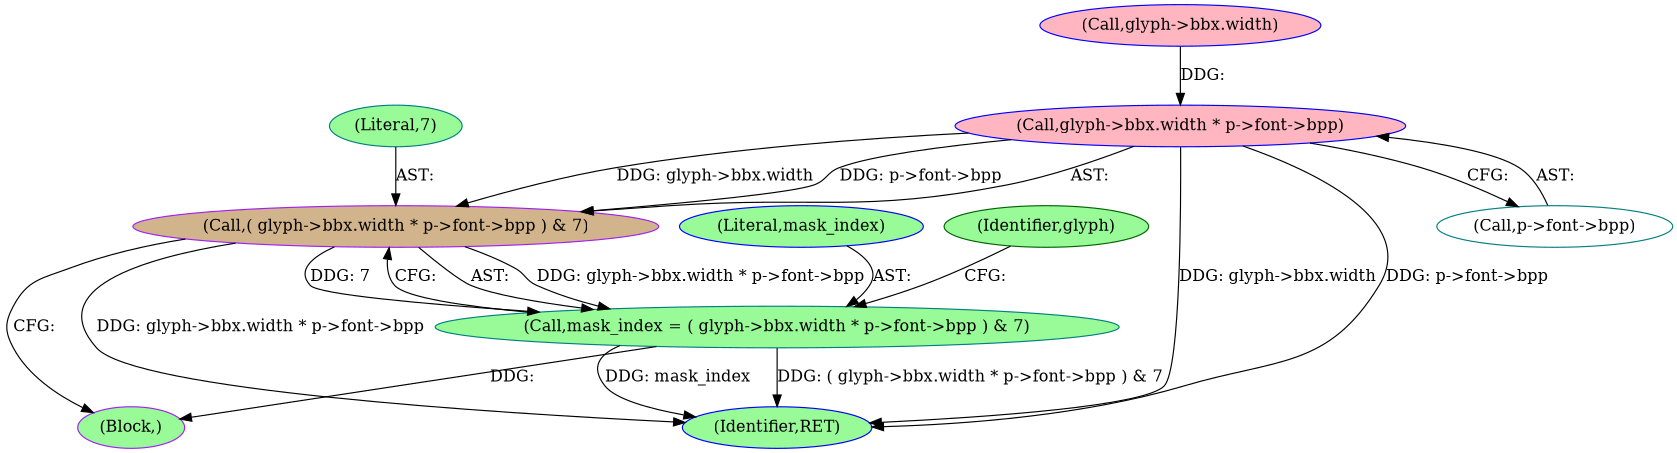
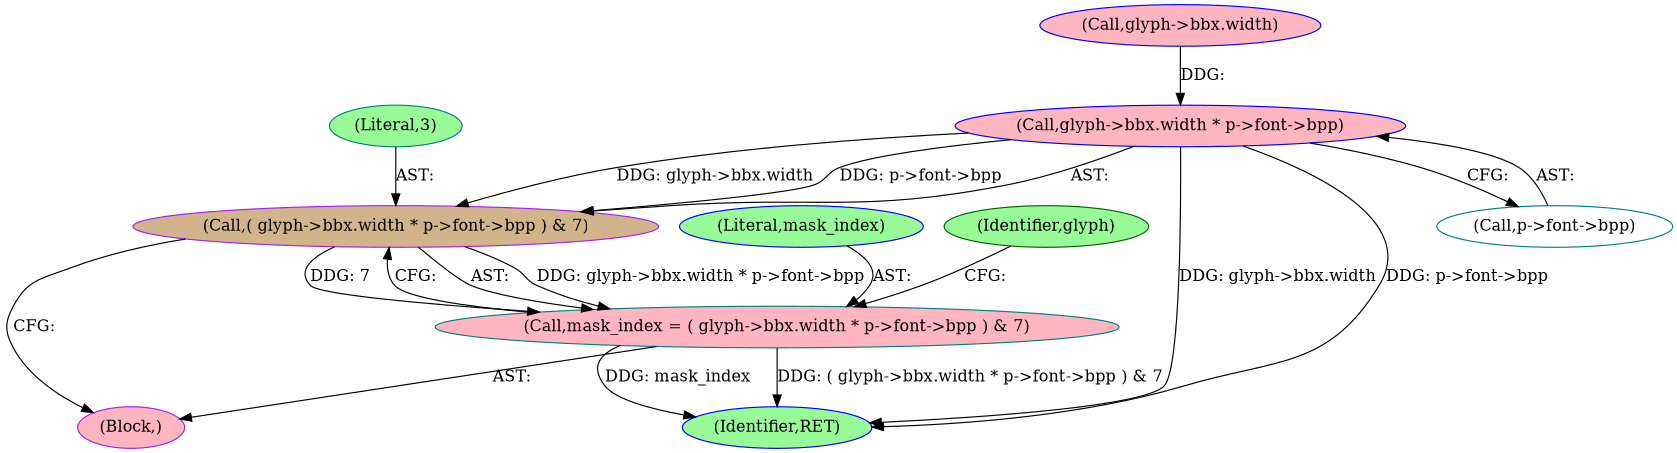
node "(Literal,7)": label "(Literal,7)" -> "(Literal,3)"
node "(Call,mask_index = ( glyph->bbx.width * p->font->bpp ) & 7)": fillcolor palegreen -> lightpink
edge "(Call,mask_index = ( glyph->bbx.width * p->font->bpp ) & 7)" -> "(Block,)": label "DDG: " -> "AST: "
edge "(Call,( glyph->bbx.width * p->font->bpp ) & 7)" -> "(Identifier,RET)": removed, label "DDG: glyph->bbx.width * p->font->bpp"
node "(Block,)": fillcolor palegreen -> lightpink
